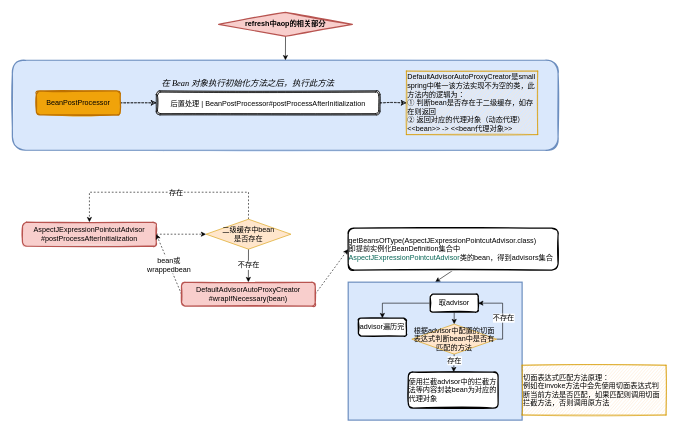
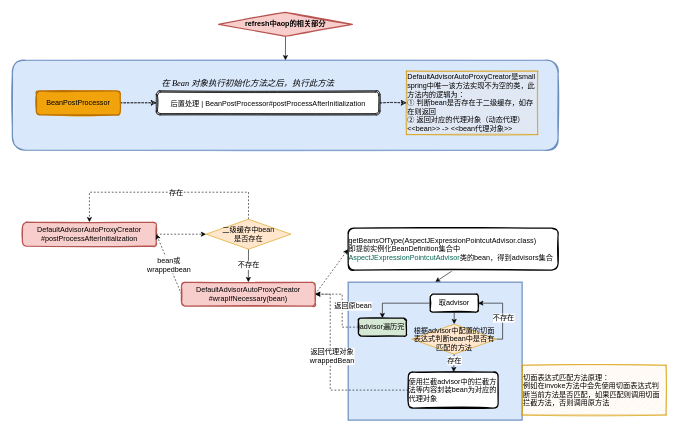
node "AspectJExpressionPointcutAdvisor #postProcessAfterInitialization": label "AspectJExpressionPointcutAdvisor #postProcessAfterInitialization" -> "DefaultAdvisorAutoProxyCreator #postProcessAfterInitialization"
edge "advisor遍历完" -> "DefaultAdvisorAutoProxyCreator #wrapIfNecessary(bean)": added, label "返回原bean"
node "advisor遍历完": fillcolor #ffffff -> #d5e8d4
edge "使用拦截advisor中的拦截方法等内容封装bean为对应的代理对象" -> "DefaultAdvisorAutoProxyCreator #wrapIfNecessary(bean)": added, label "返回代理对象 wrappedBean"
